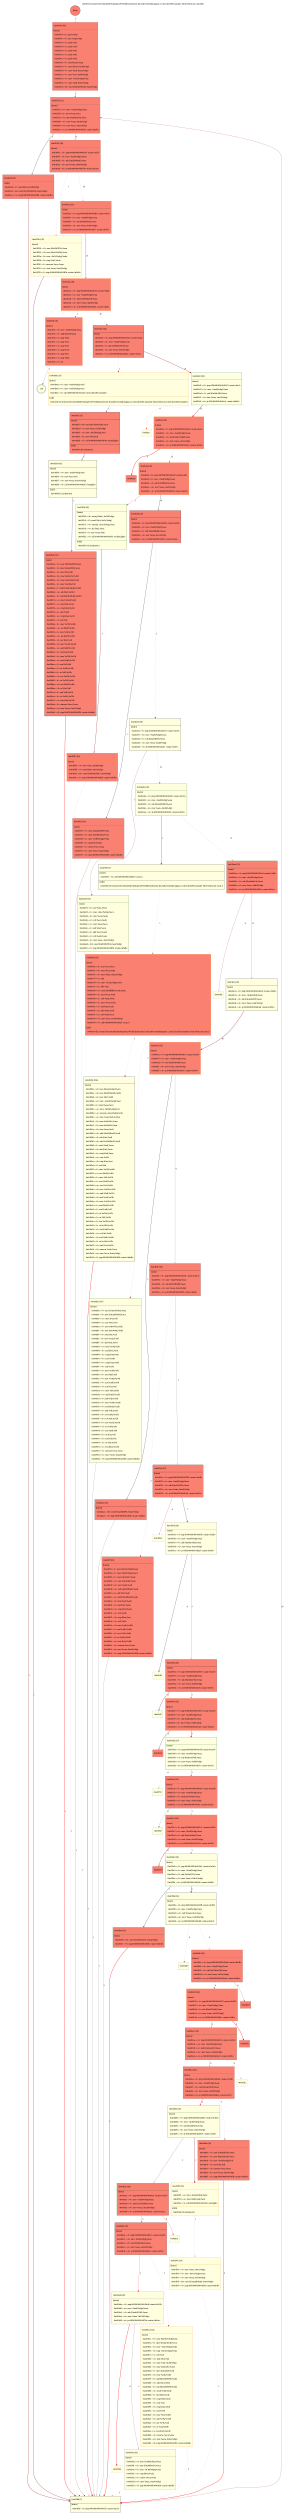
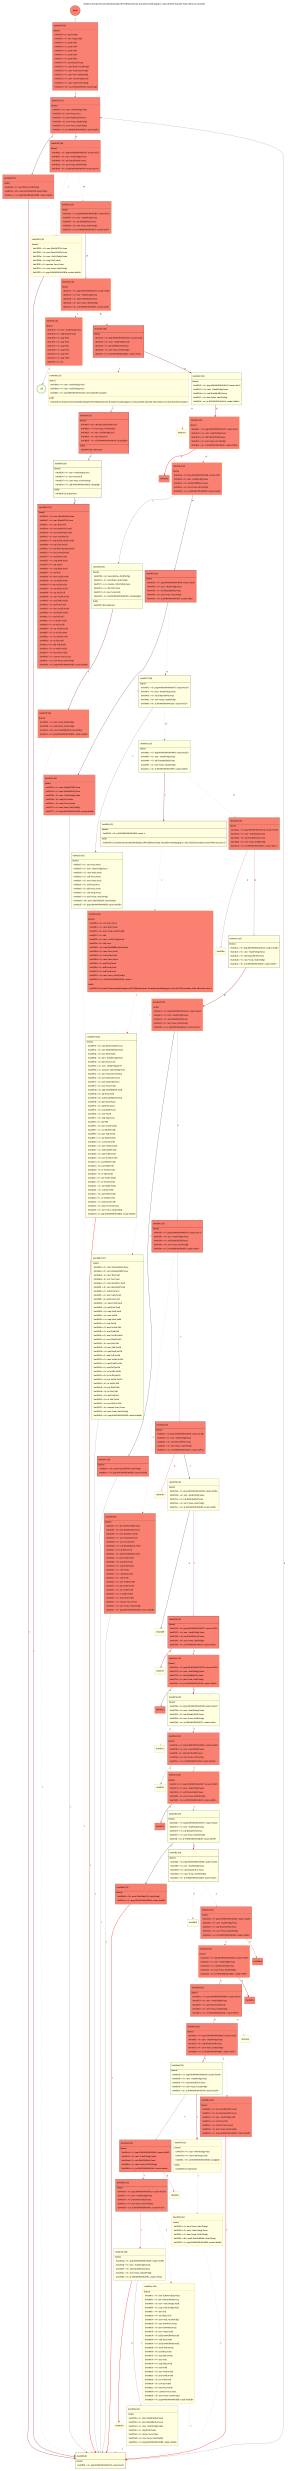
edge "0x401b42 [151]" -> "0x401f1b [5]": removed, label "1"
